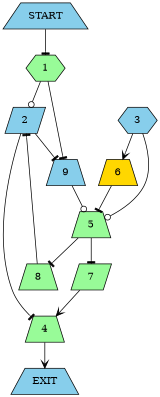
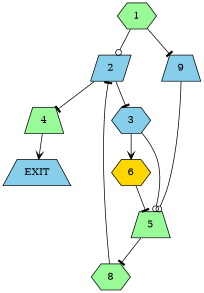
node "START": removed
edge "2" -> "9": now "2" -> "3"
node "6": shape trapezium -> hexagon
node "8": shape trapezium -> hexagon
node "7": removed
